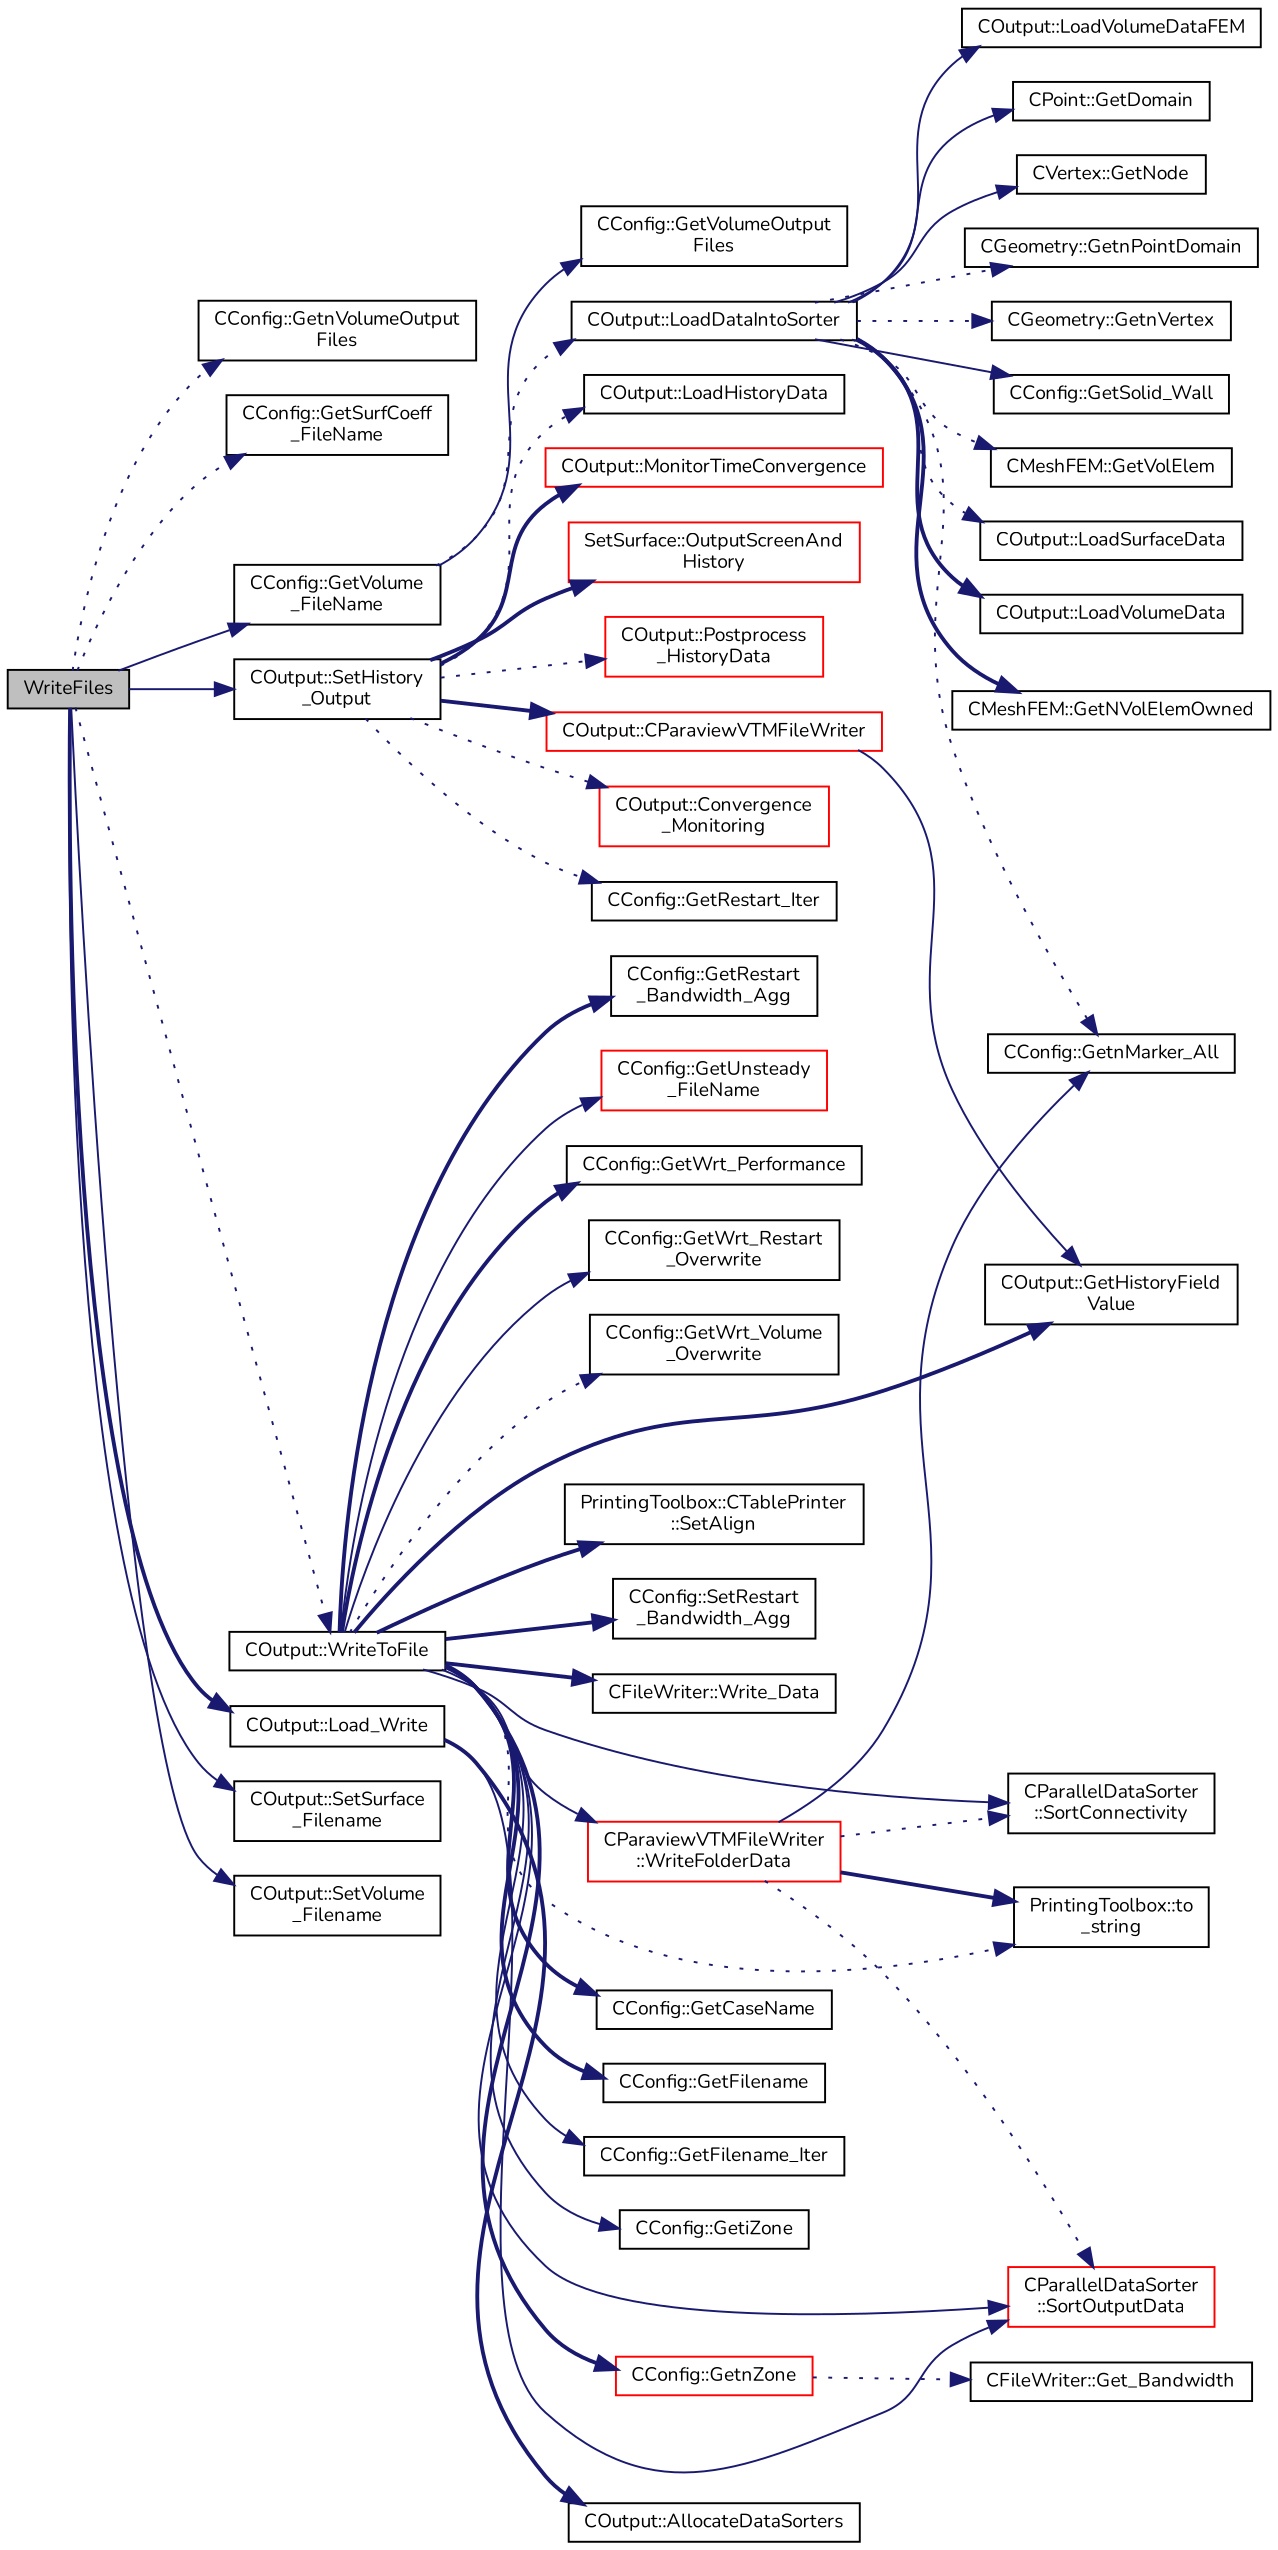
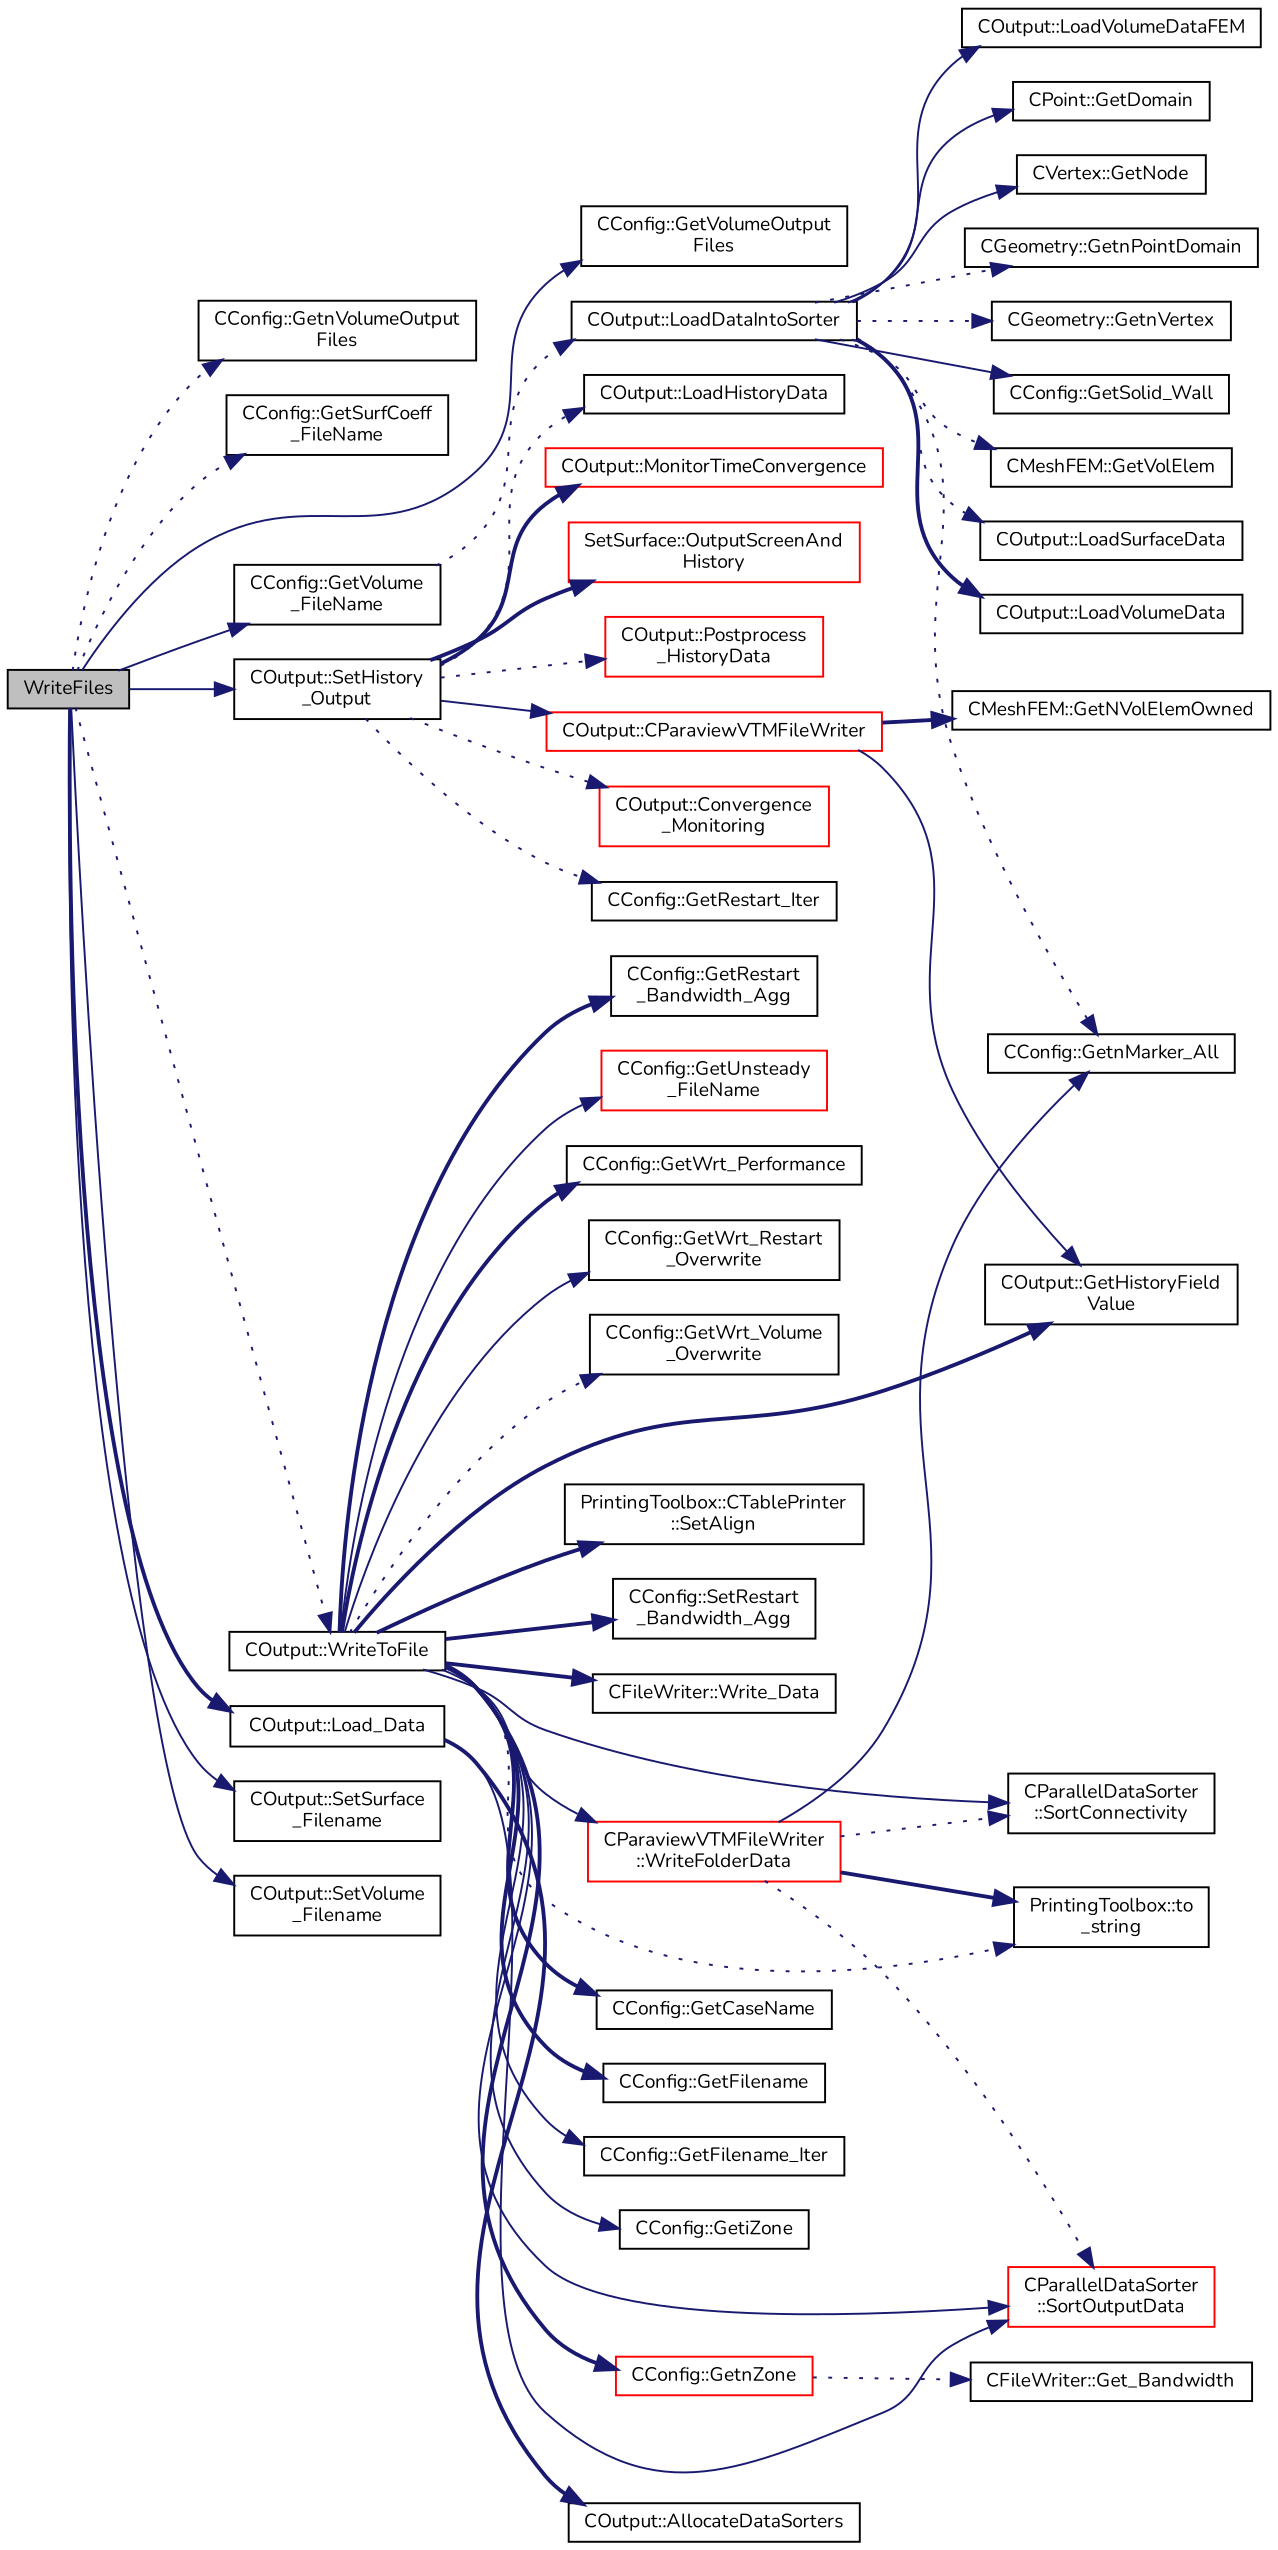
edge "CConfig::GetVolume _FileName" -> "CConfig::GetVolumeOutput Files": now "WriteFiles" -> "CConfig::GetVolumeOutput Files"
edge "COutput::LoadDataIntoSorter" -> "CMeshFEM::GetNVolElemOwned": now "COutput::CParaviewVTMFileWriter" -> "CMeshFEM::GetNVolElemOwned"
edge "COutput::SetHistory _Output" -> "COutput::CParaviewVTMFileWriter": style bold -> solid
node "COutput::Load_Write": label "COutput::Load_Write" -> "COutput::Load_Data"
